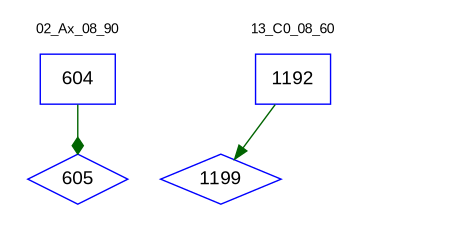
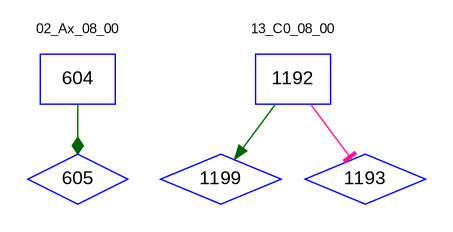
cluster "02_Ax_08_90": label "02_Ax_08_90" -> "02_Ax_08_00"
cluster "13_C0_08_60": label "13_C0_08_60" -> "13_C0_08_00"
node "1193": added
